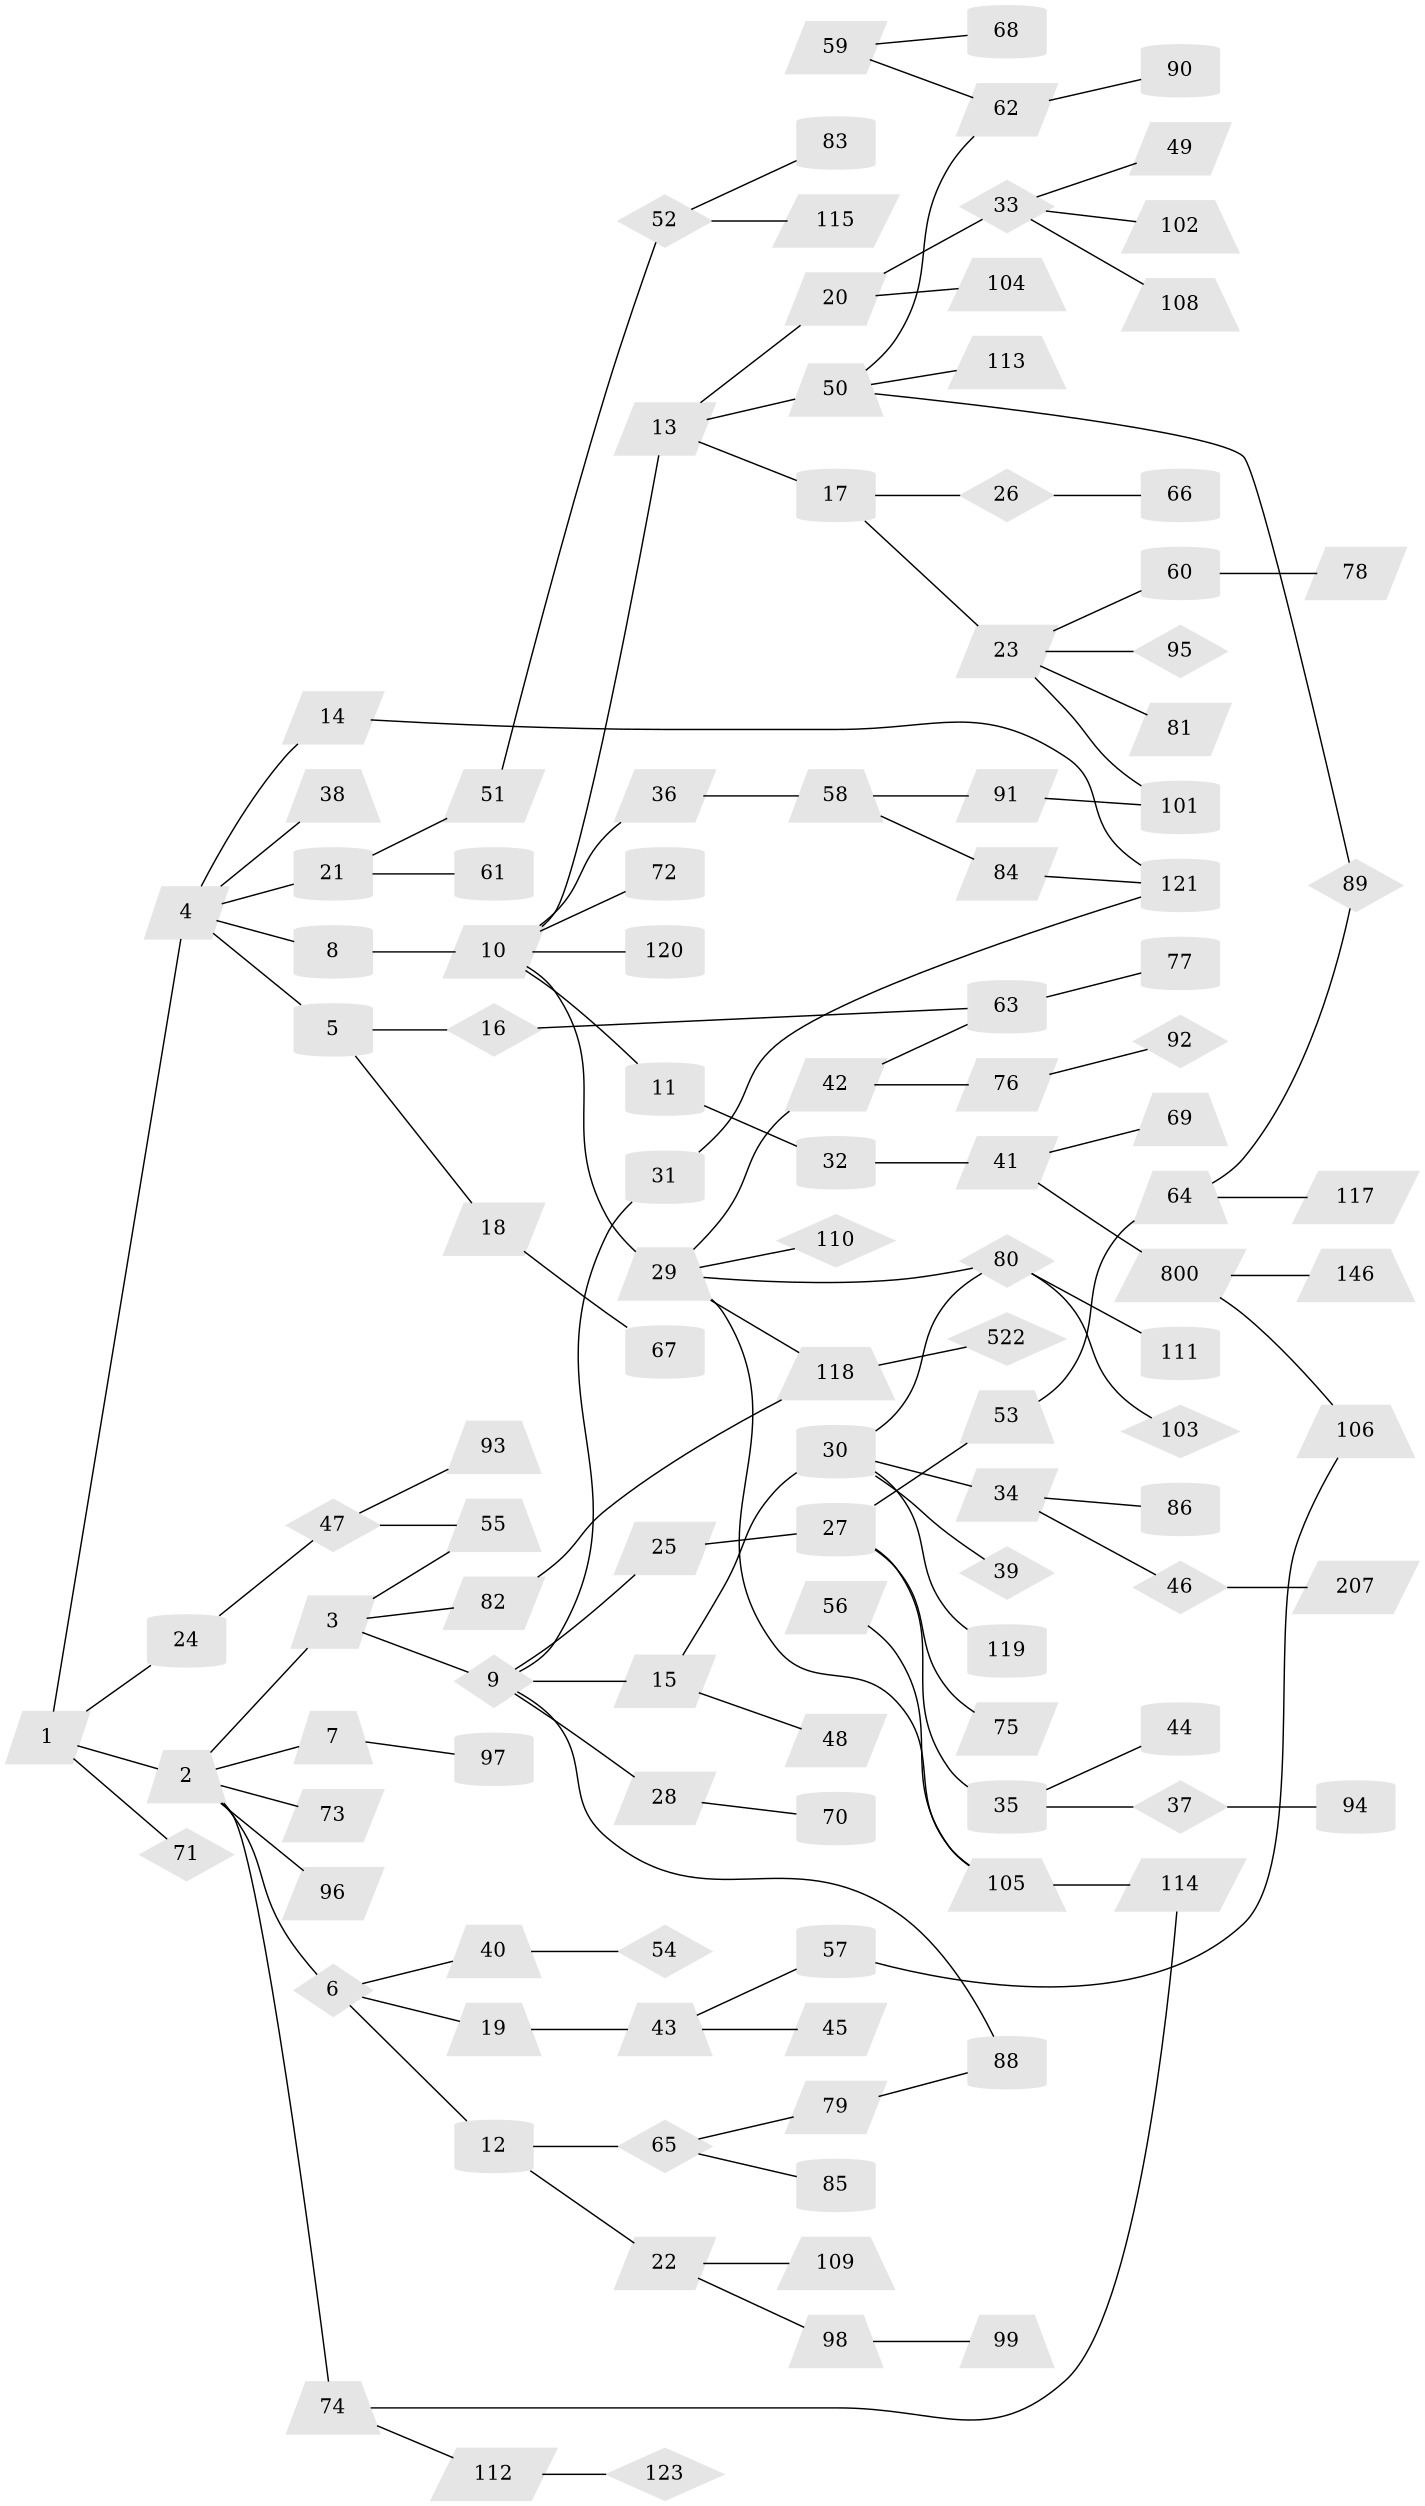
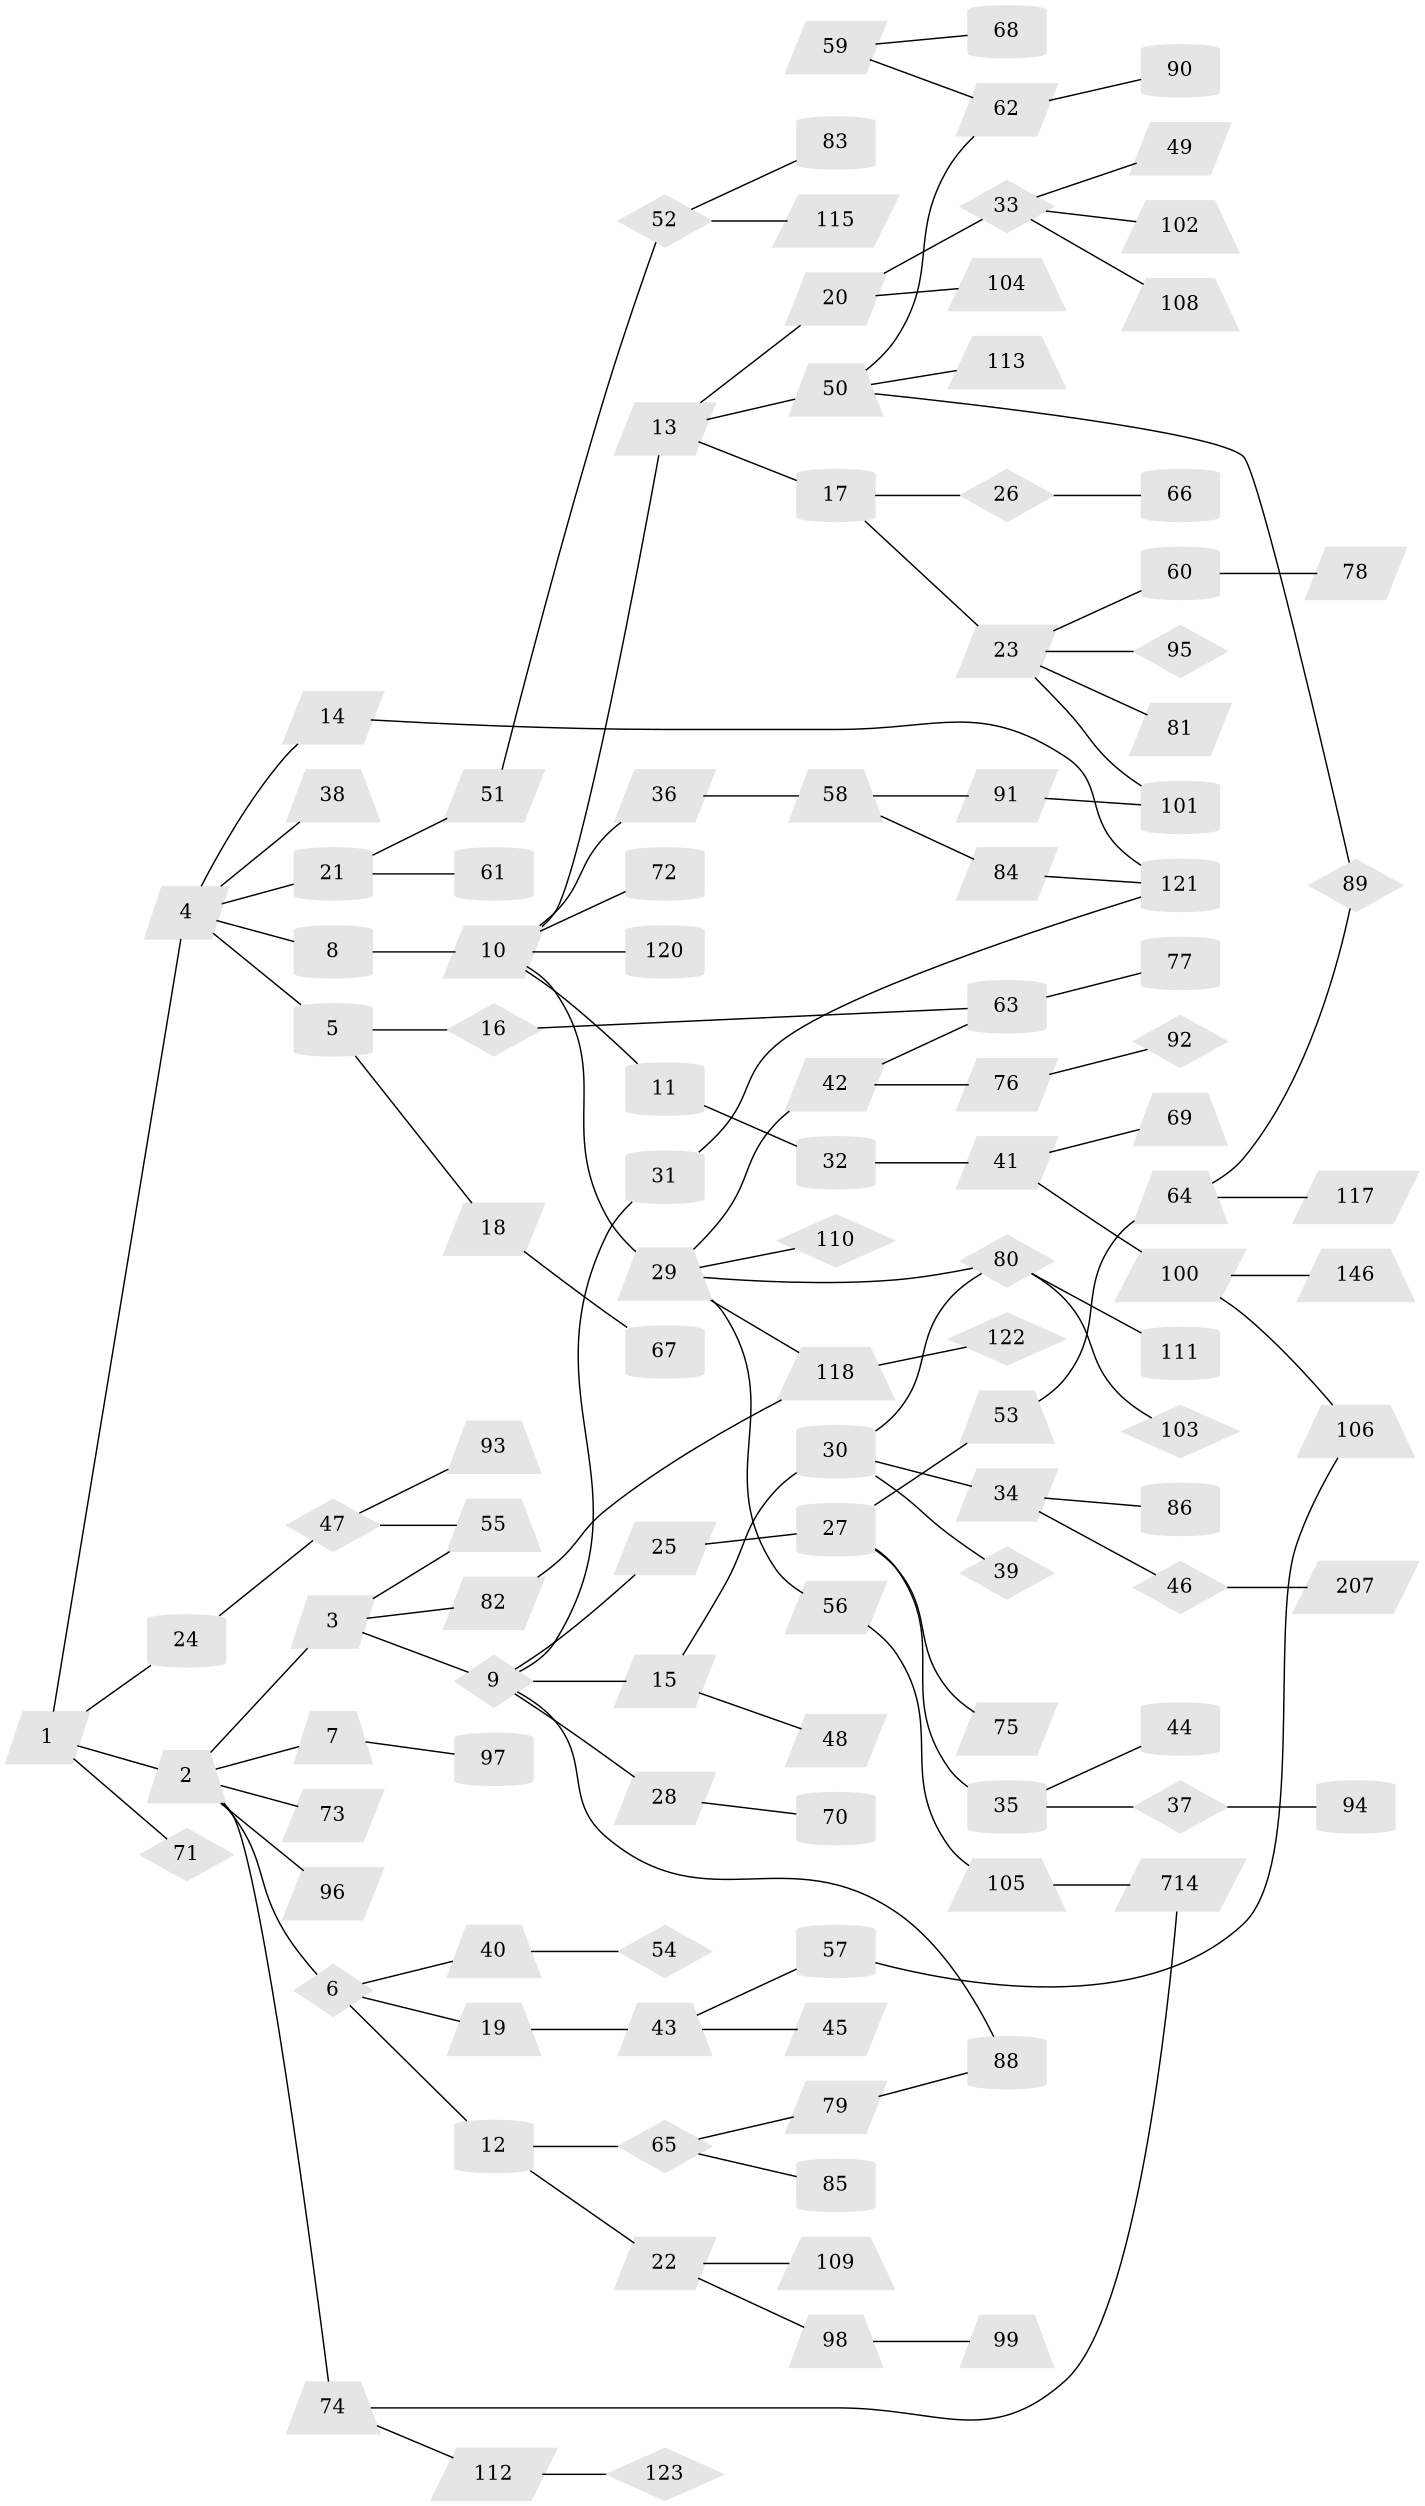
node "800": label "800" -> "100"
node "522": label "522" -> "122"
edge "29" -- "105": now "29" -- "56"
node "119": removed
node "114": label "114" -> "714"
